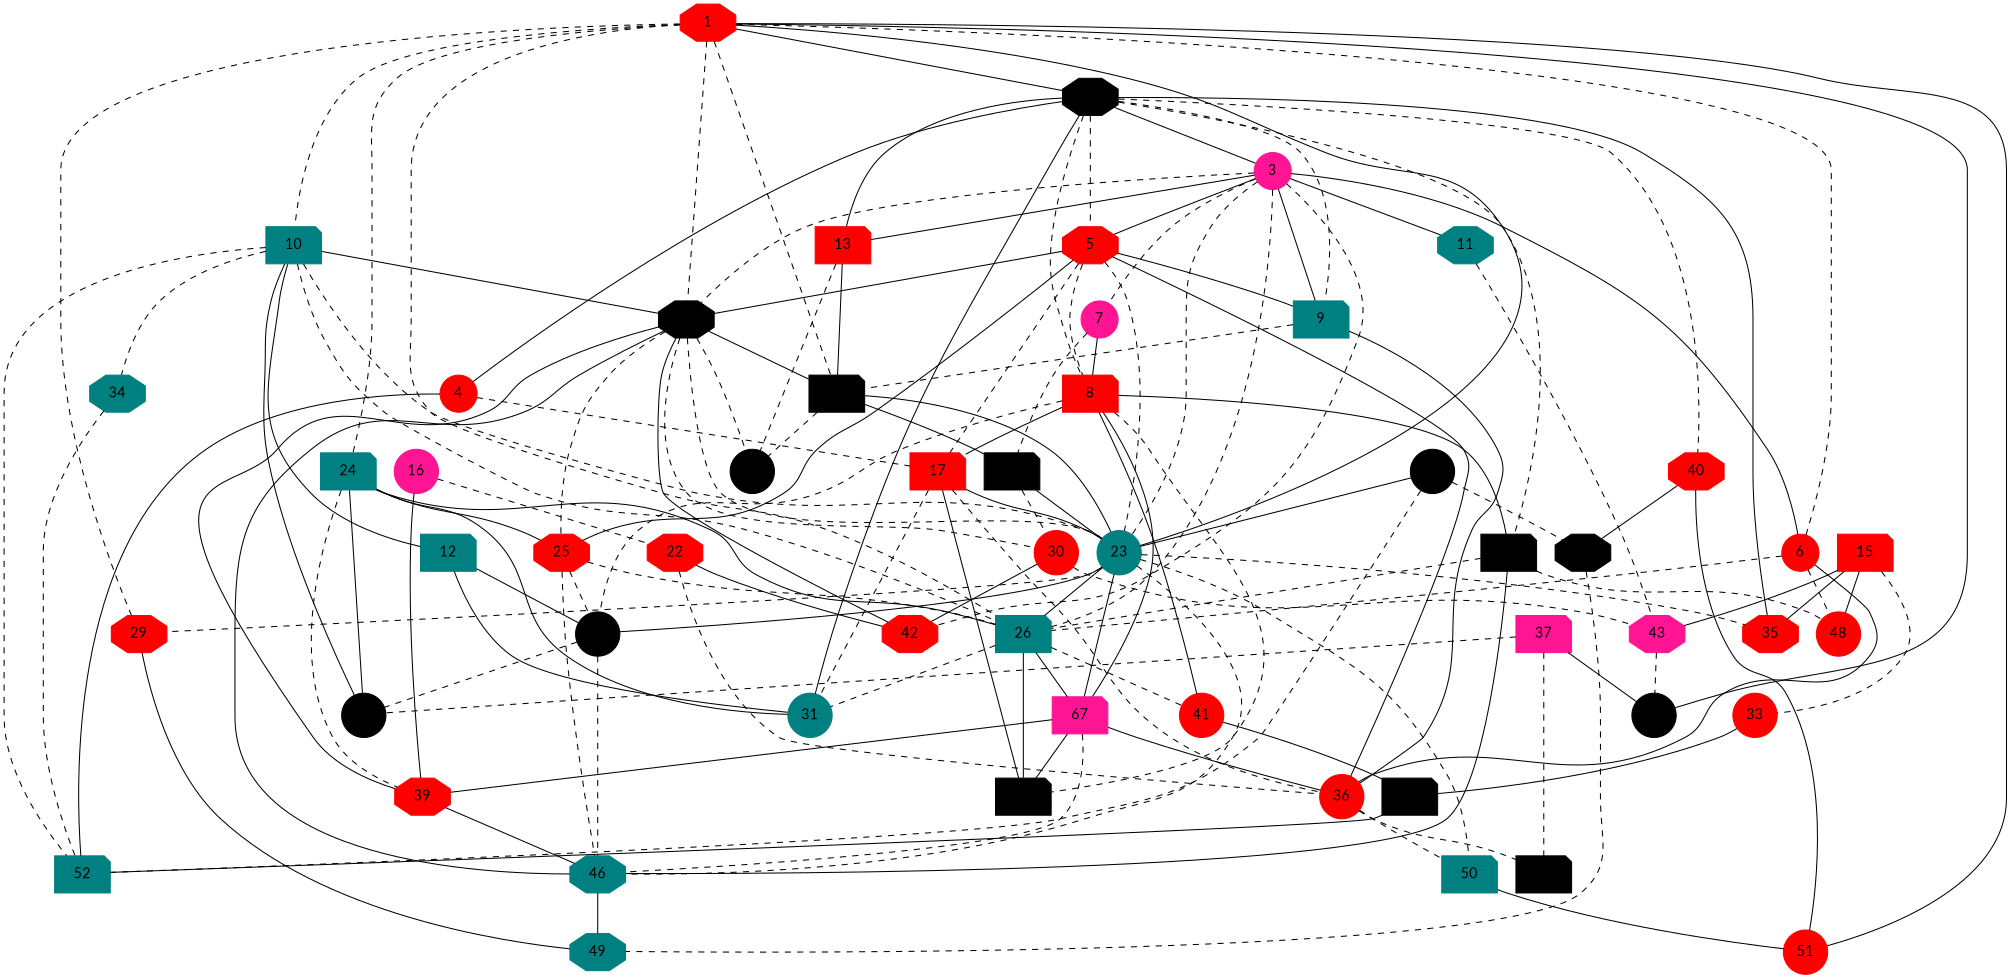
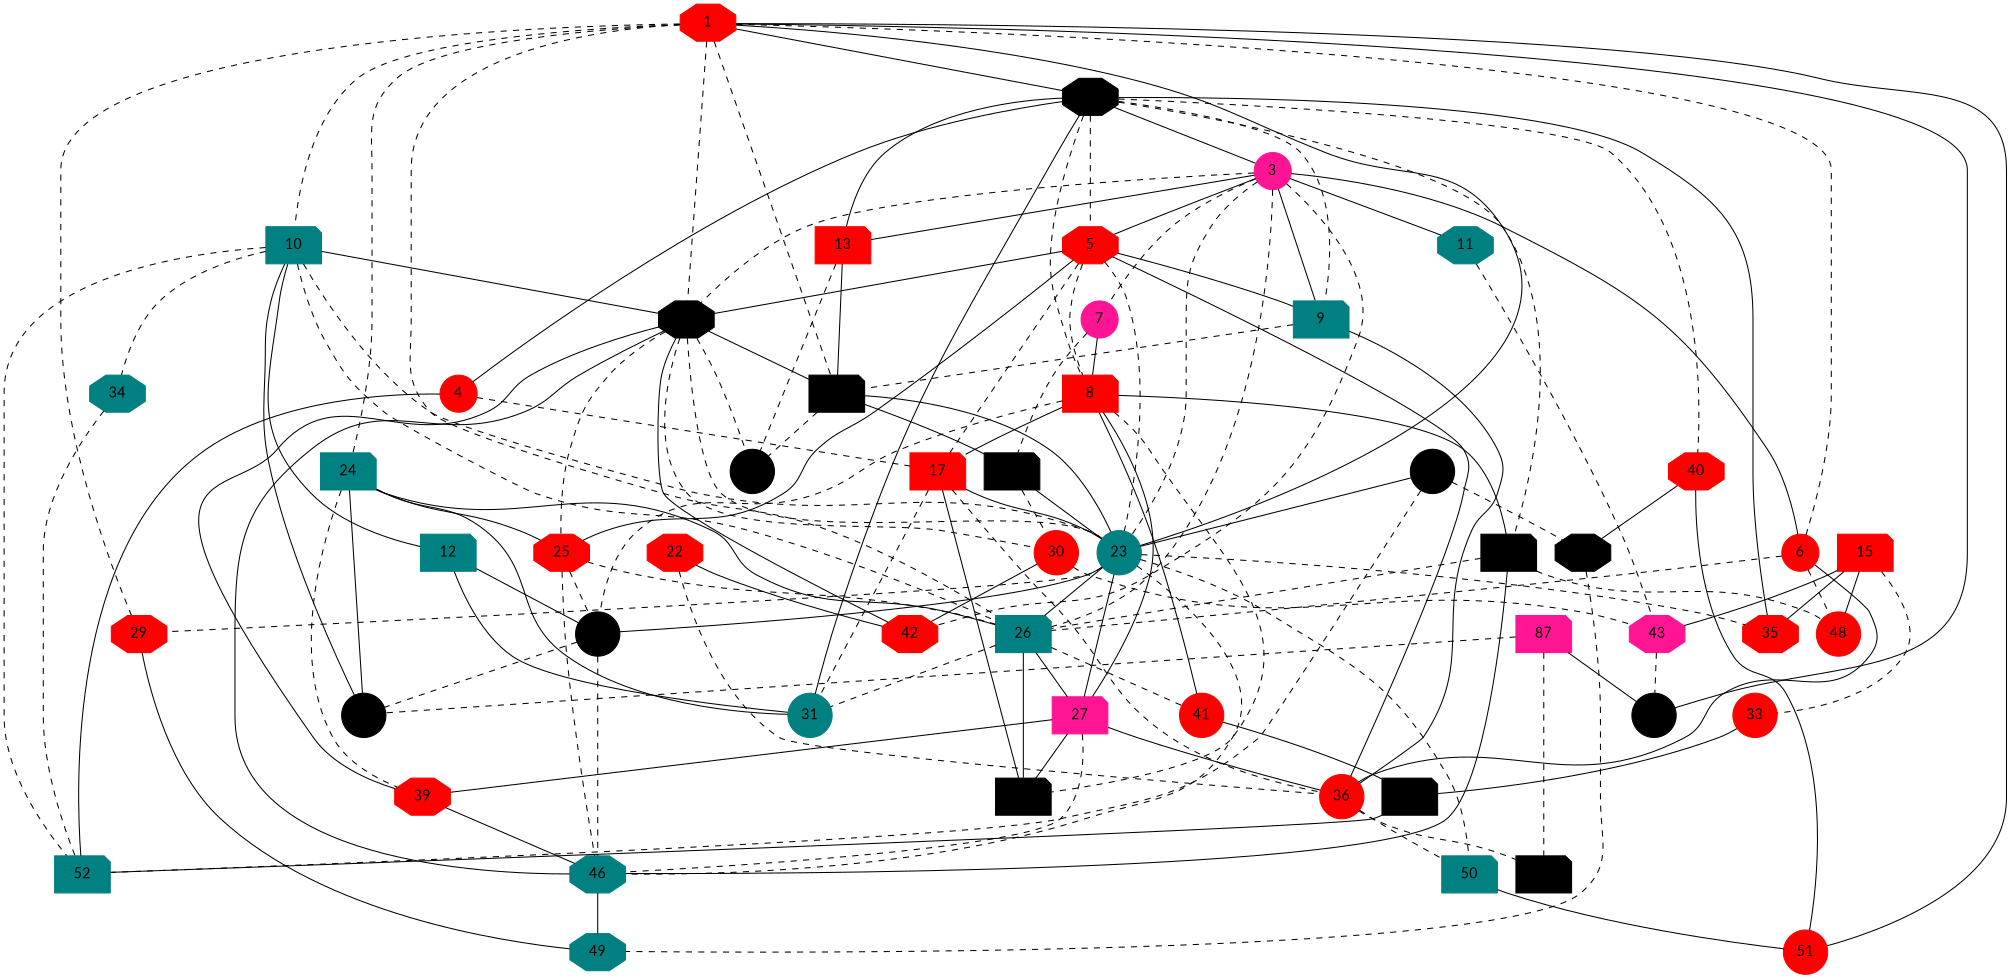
node "16": removed
node "37": label "37" -> "87"
node "67": label "67" -> "27"
